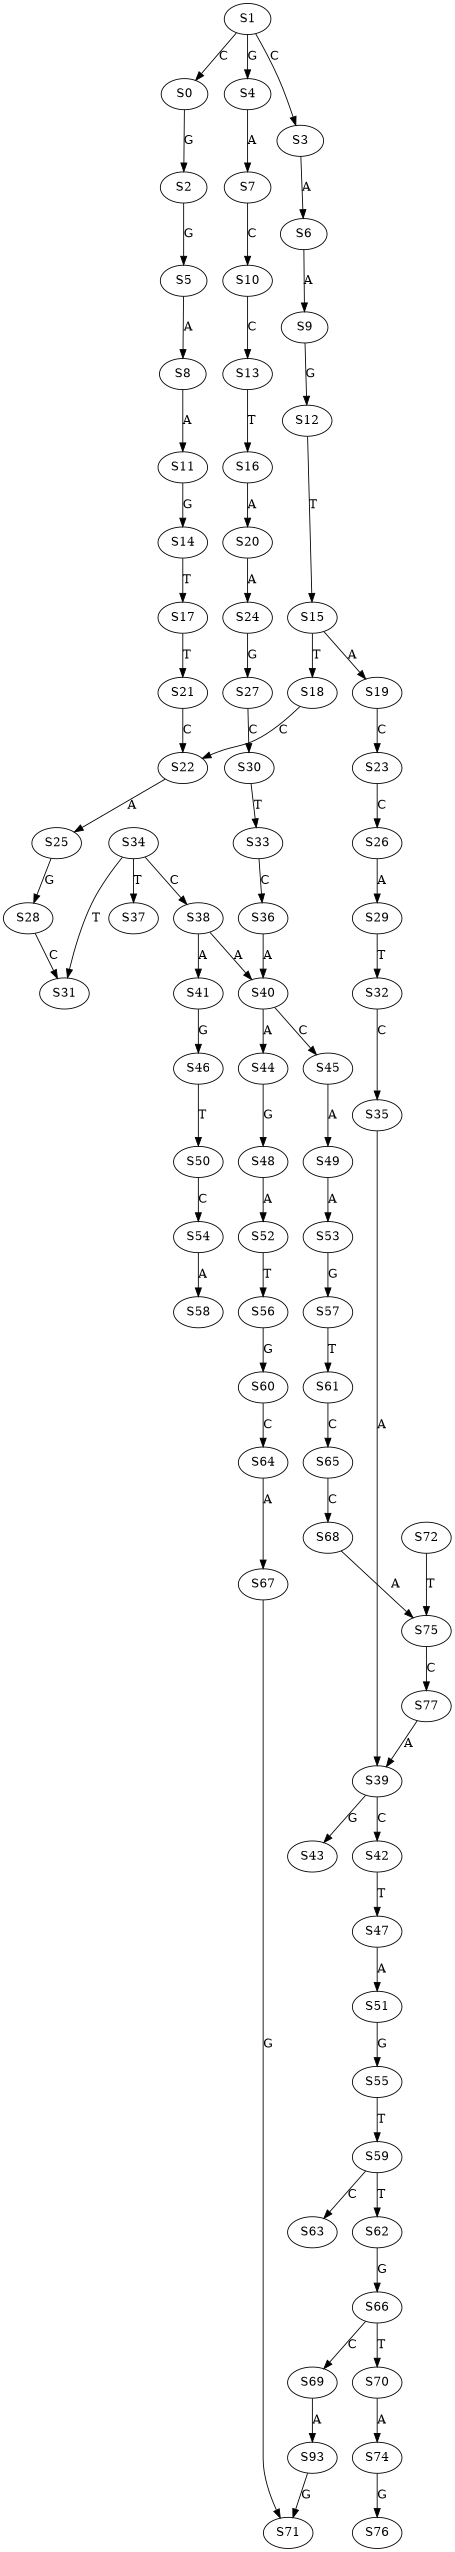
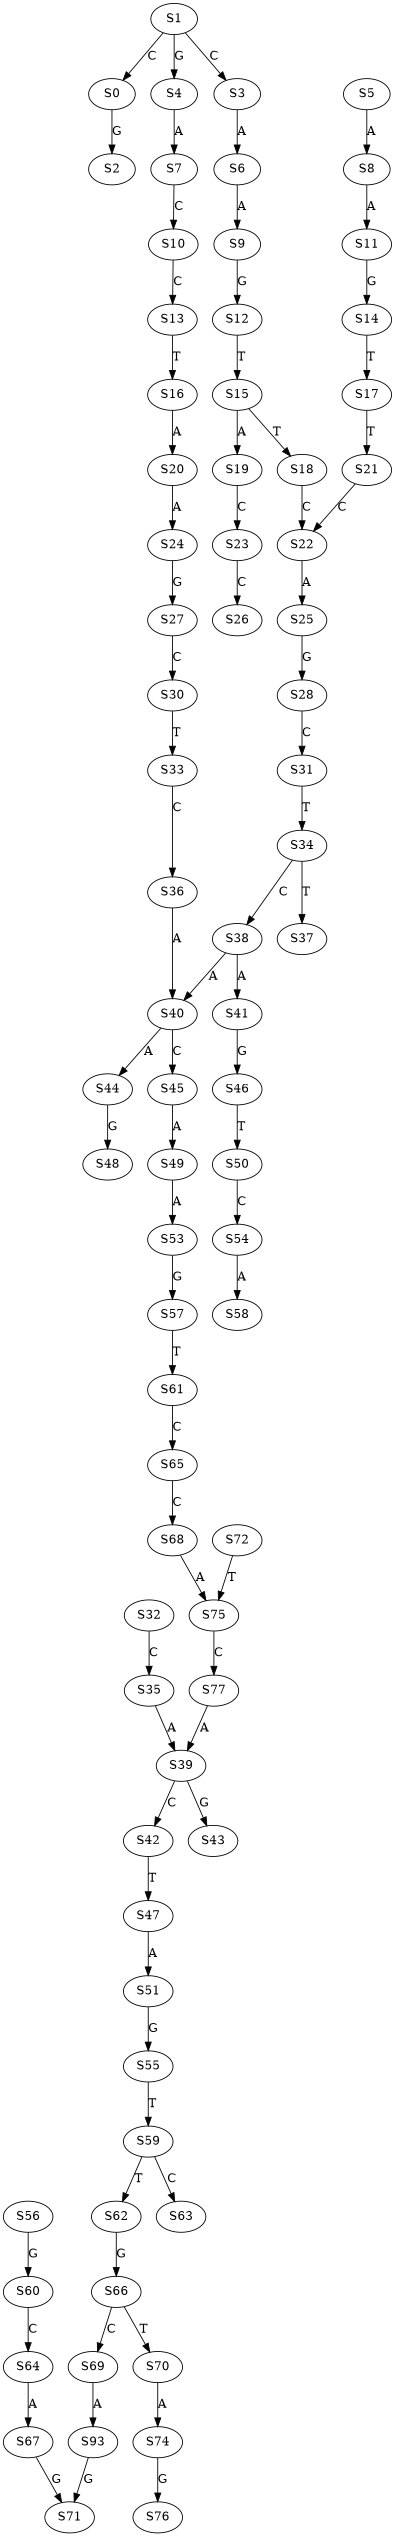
edge "S2" -> "S5": removed, label "G"
edge "S34" -> "S31": reversed
node "S29": removed
node "S52": removed
